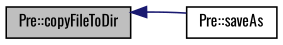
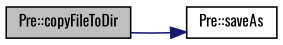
edge "Pre::saveAs" -> "Pre::copyFileToDir": reversed
